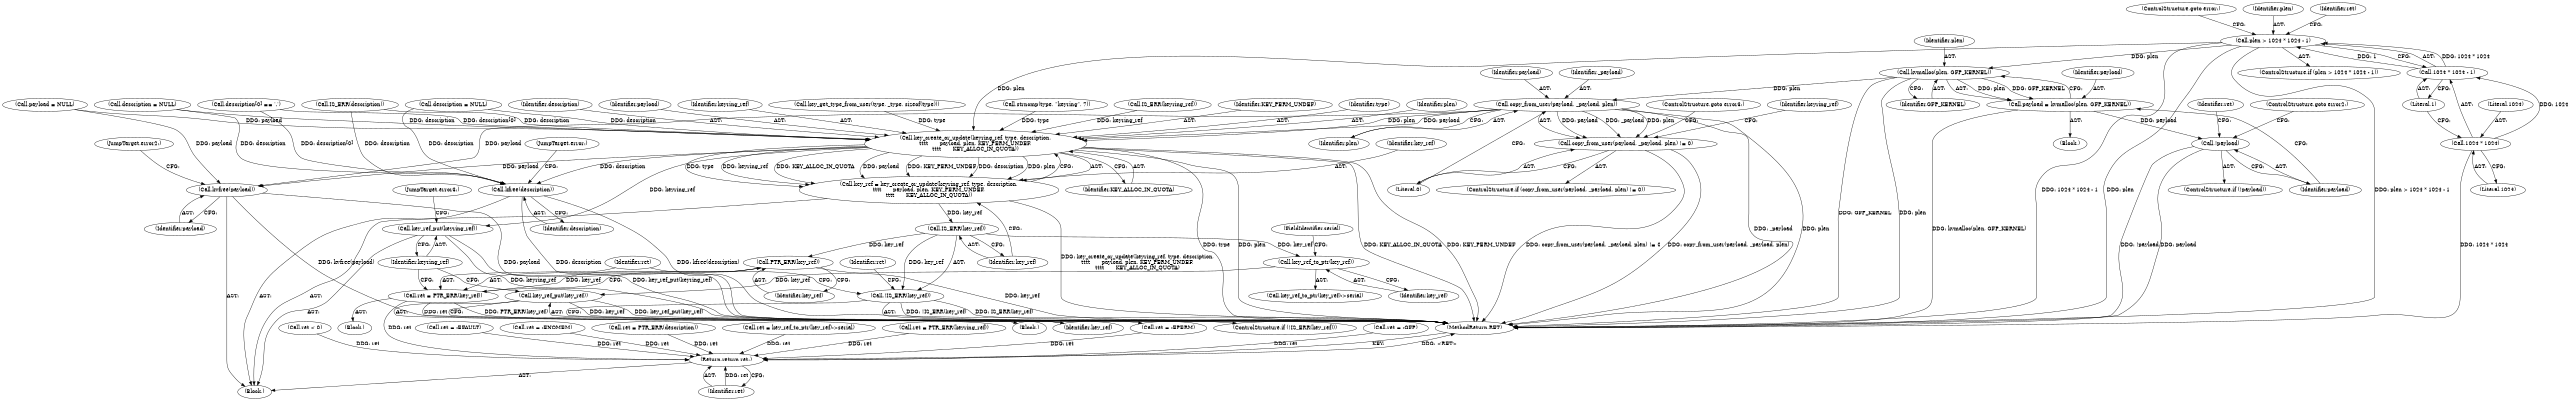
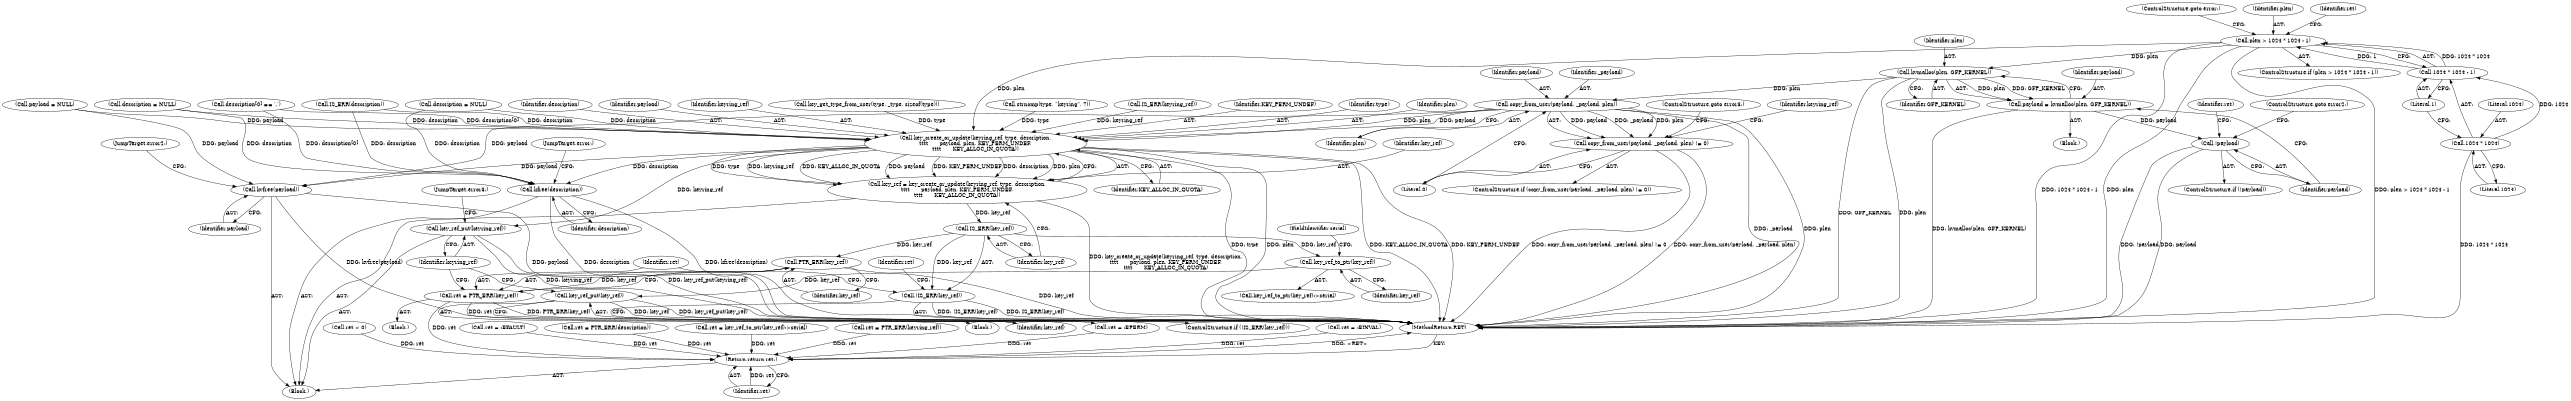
node "(Call,ret = -ENOMEM)": removed
node "(Call,ret = -GFP)": label "(Call,ret = -GFP)" -> "(Call,ret = -EINVAL)"
